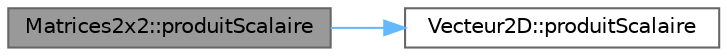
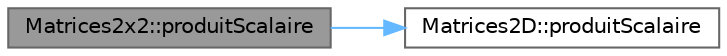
node "Vecteur2D::produitScalaire": label "Vecteur2D::produitScalaire" -> "Matrices2D::produitScalaire"
